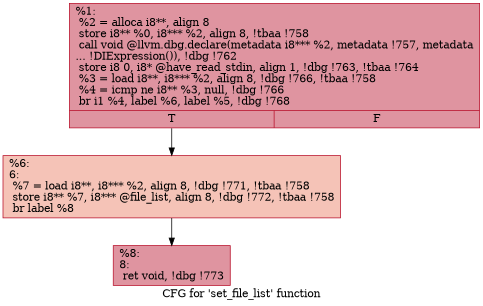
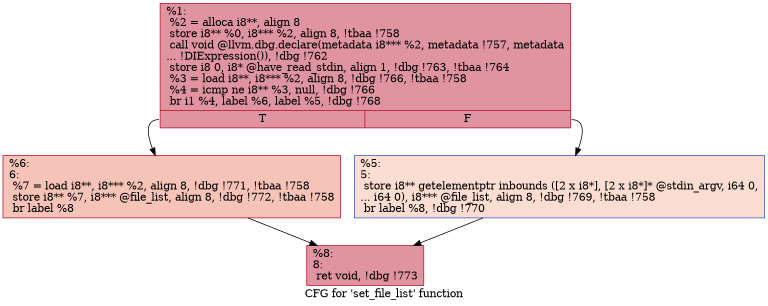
node "%5:": added
